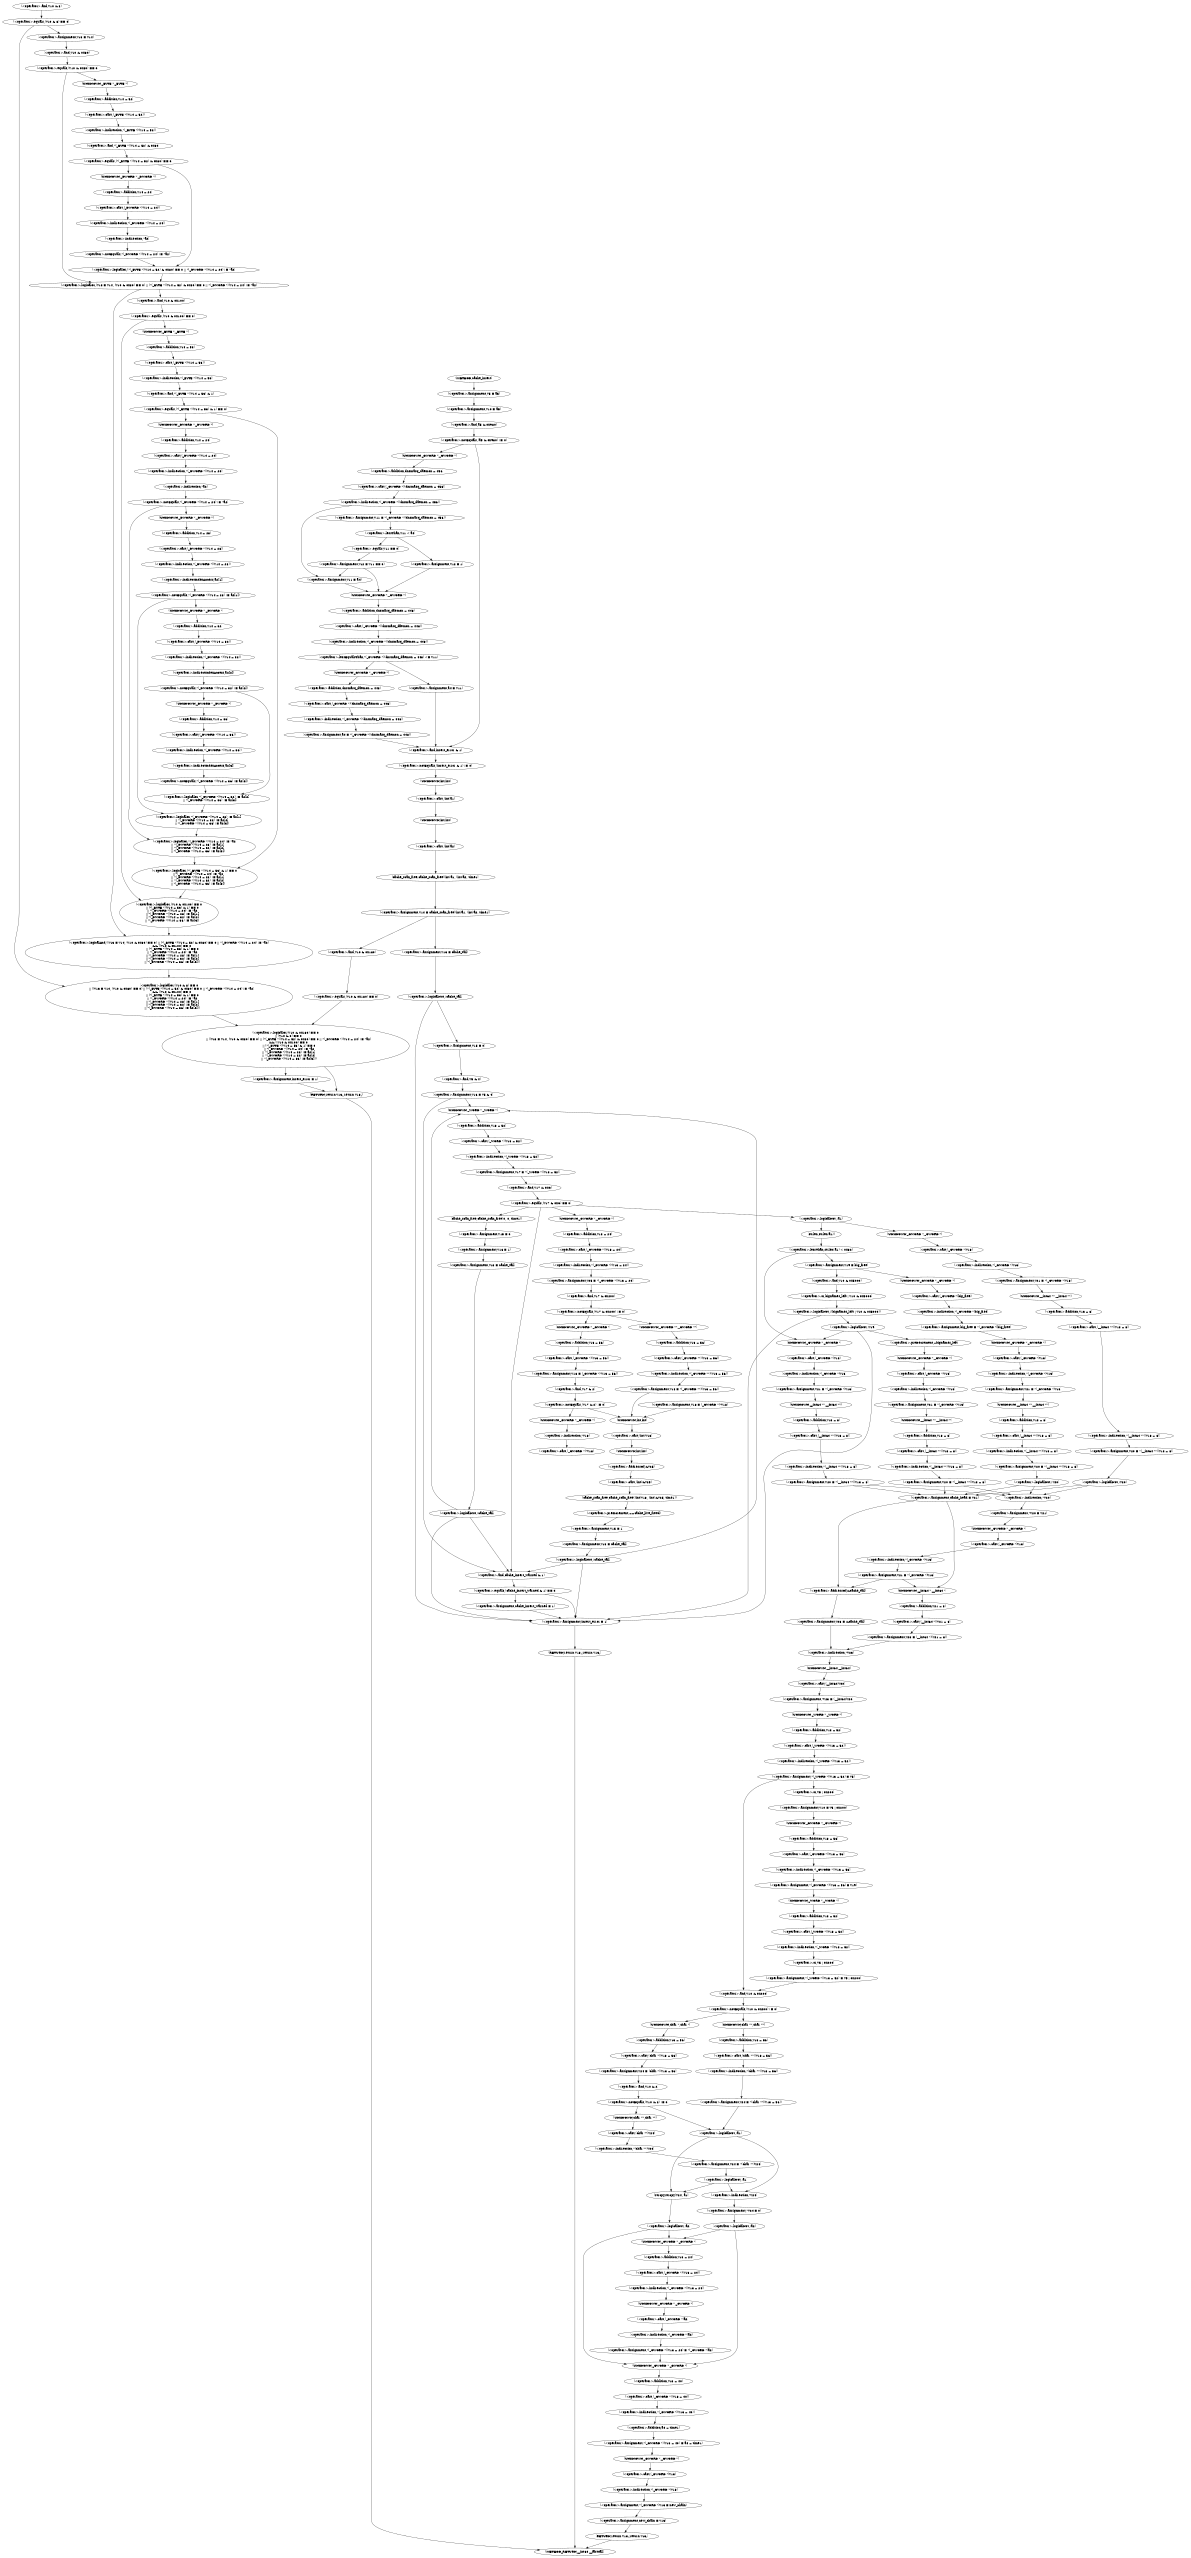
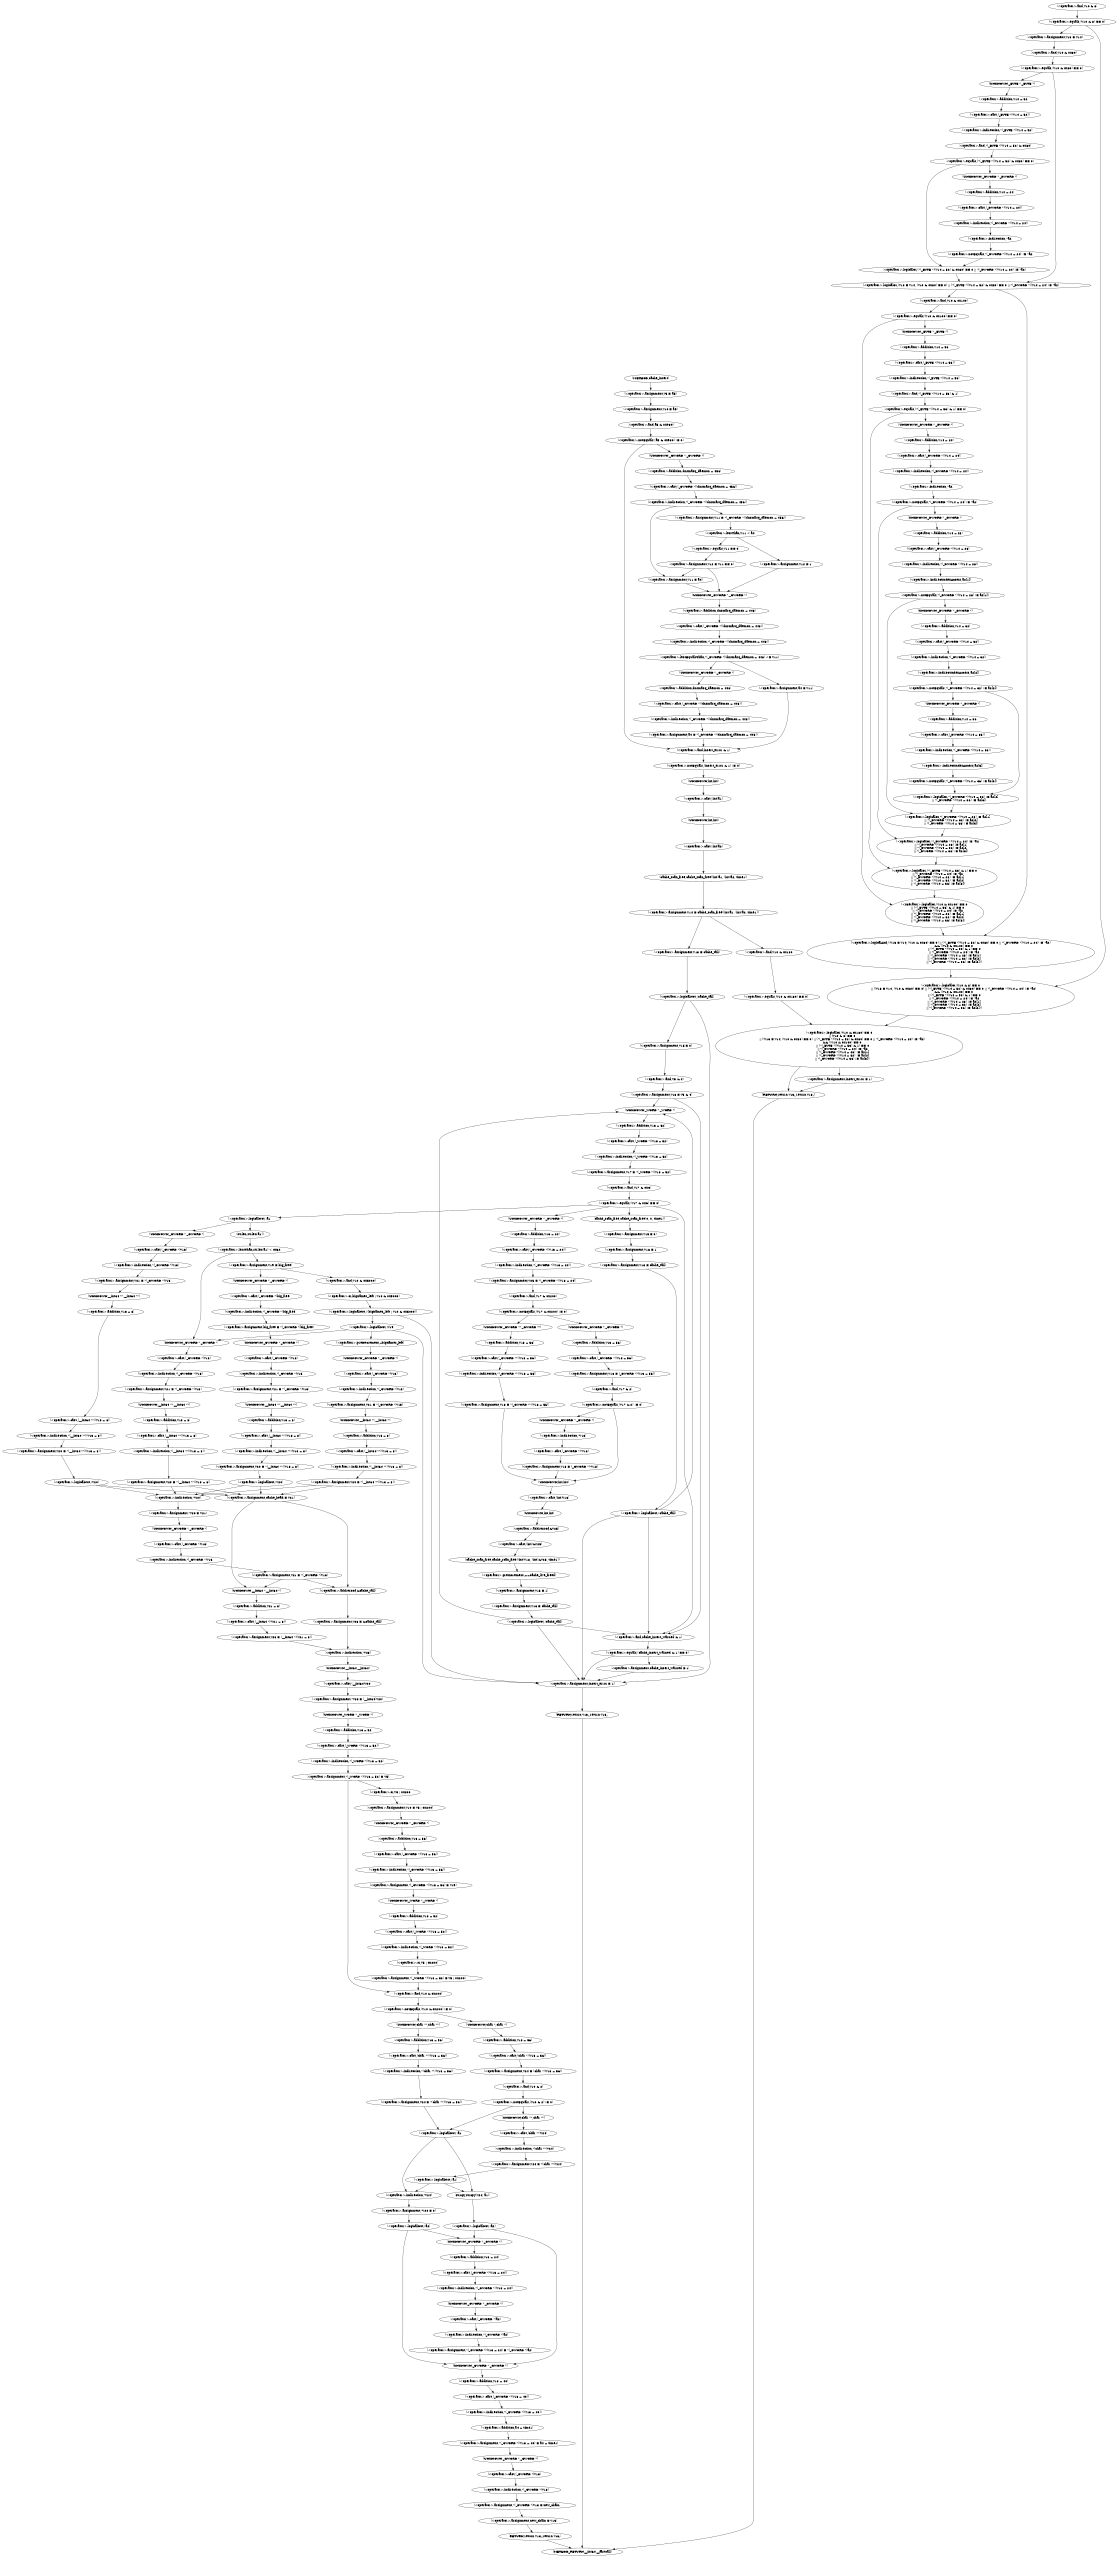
edge "(<operator>.cast,(_QWORD *)*v18)" -> "(<operator>.assignment,v18 = (_QWORD *)*v18)": added
